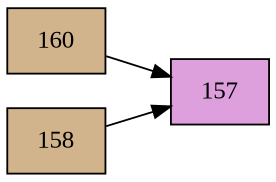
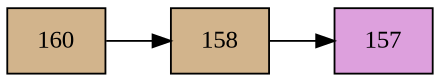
edge "160" -> "157": now "160" -> "158"
